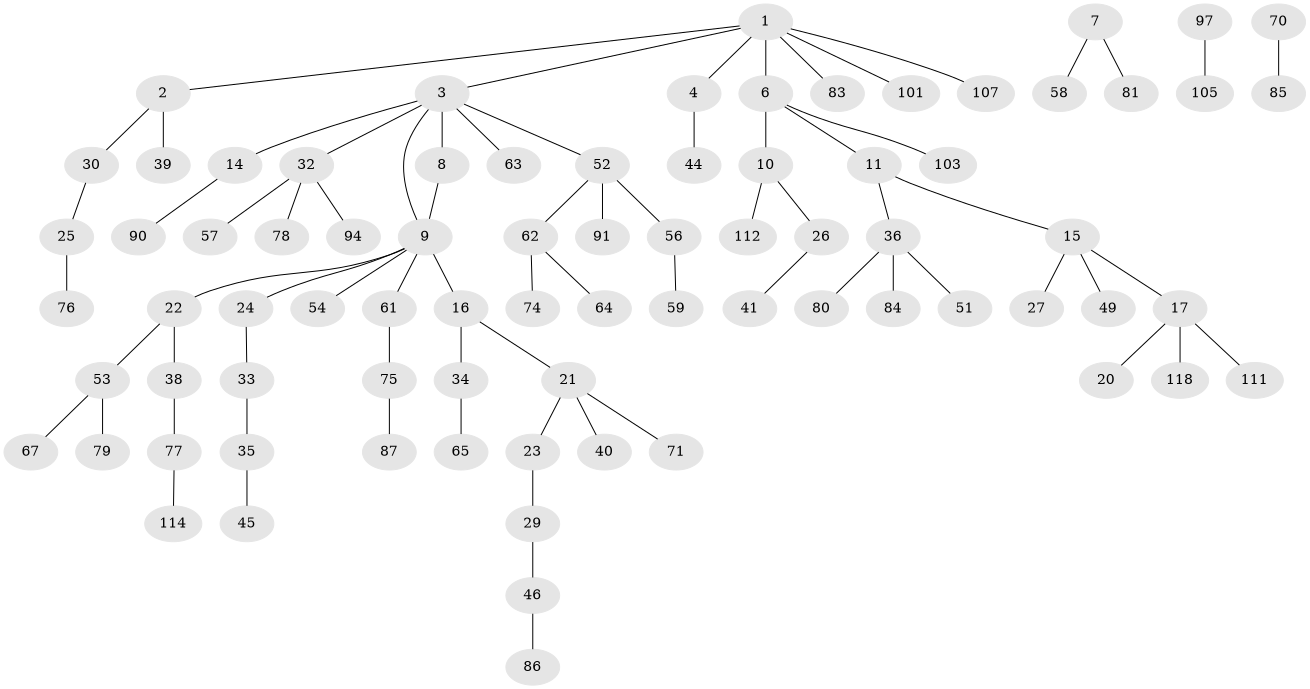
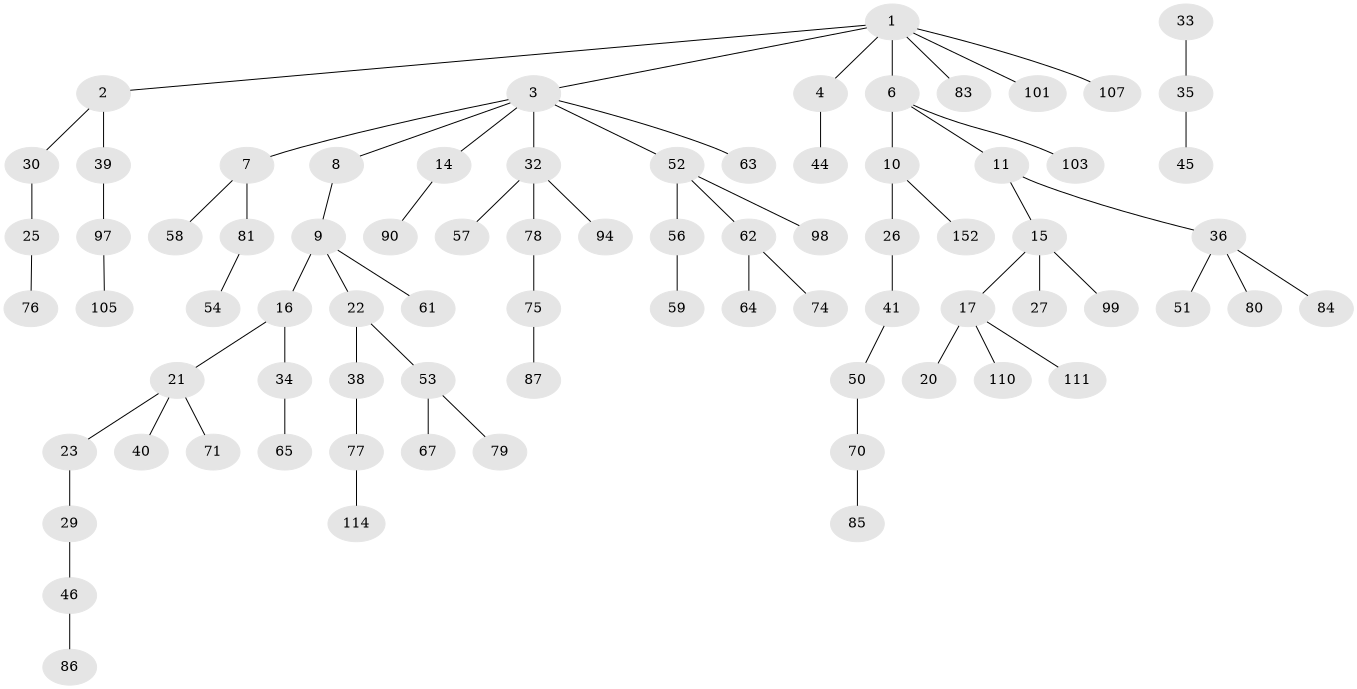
edge "3" -- "9": now "3" -- "7"
edge "39" -- "97": added
node "91": label "91" -> "98"
node "112": label "112" -> "152"
edge "9" -- "54": now "81" -- "54"
node "24": removed
node "49": label "49" -> "99"
edge "61" -- "75": now "78" -- "75"
node "50": added
node "118": label "118" -> "110"
